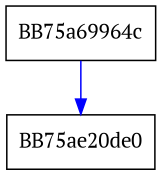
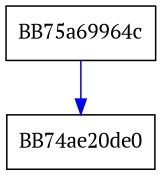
node "BB75ae20de0": label "BB75ae20de0" -> "BB74ae20de0"
